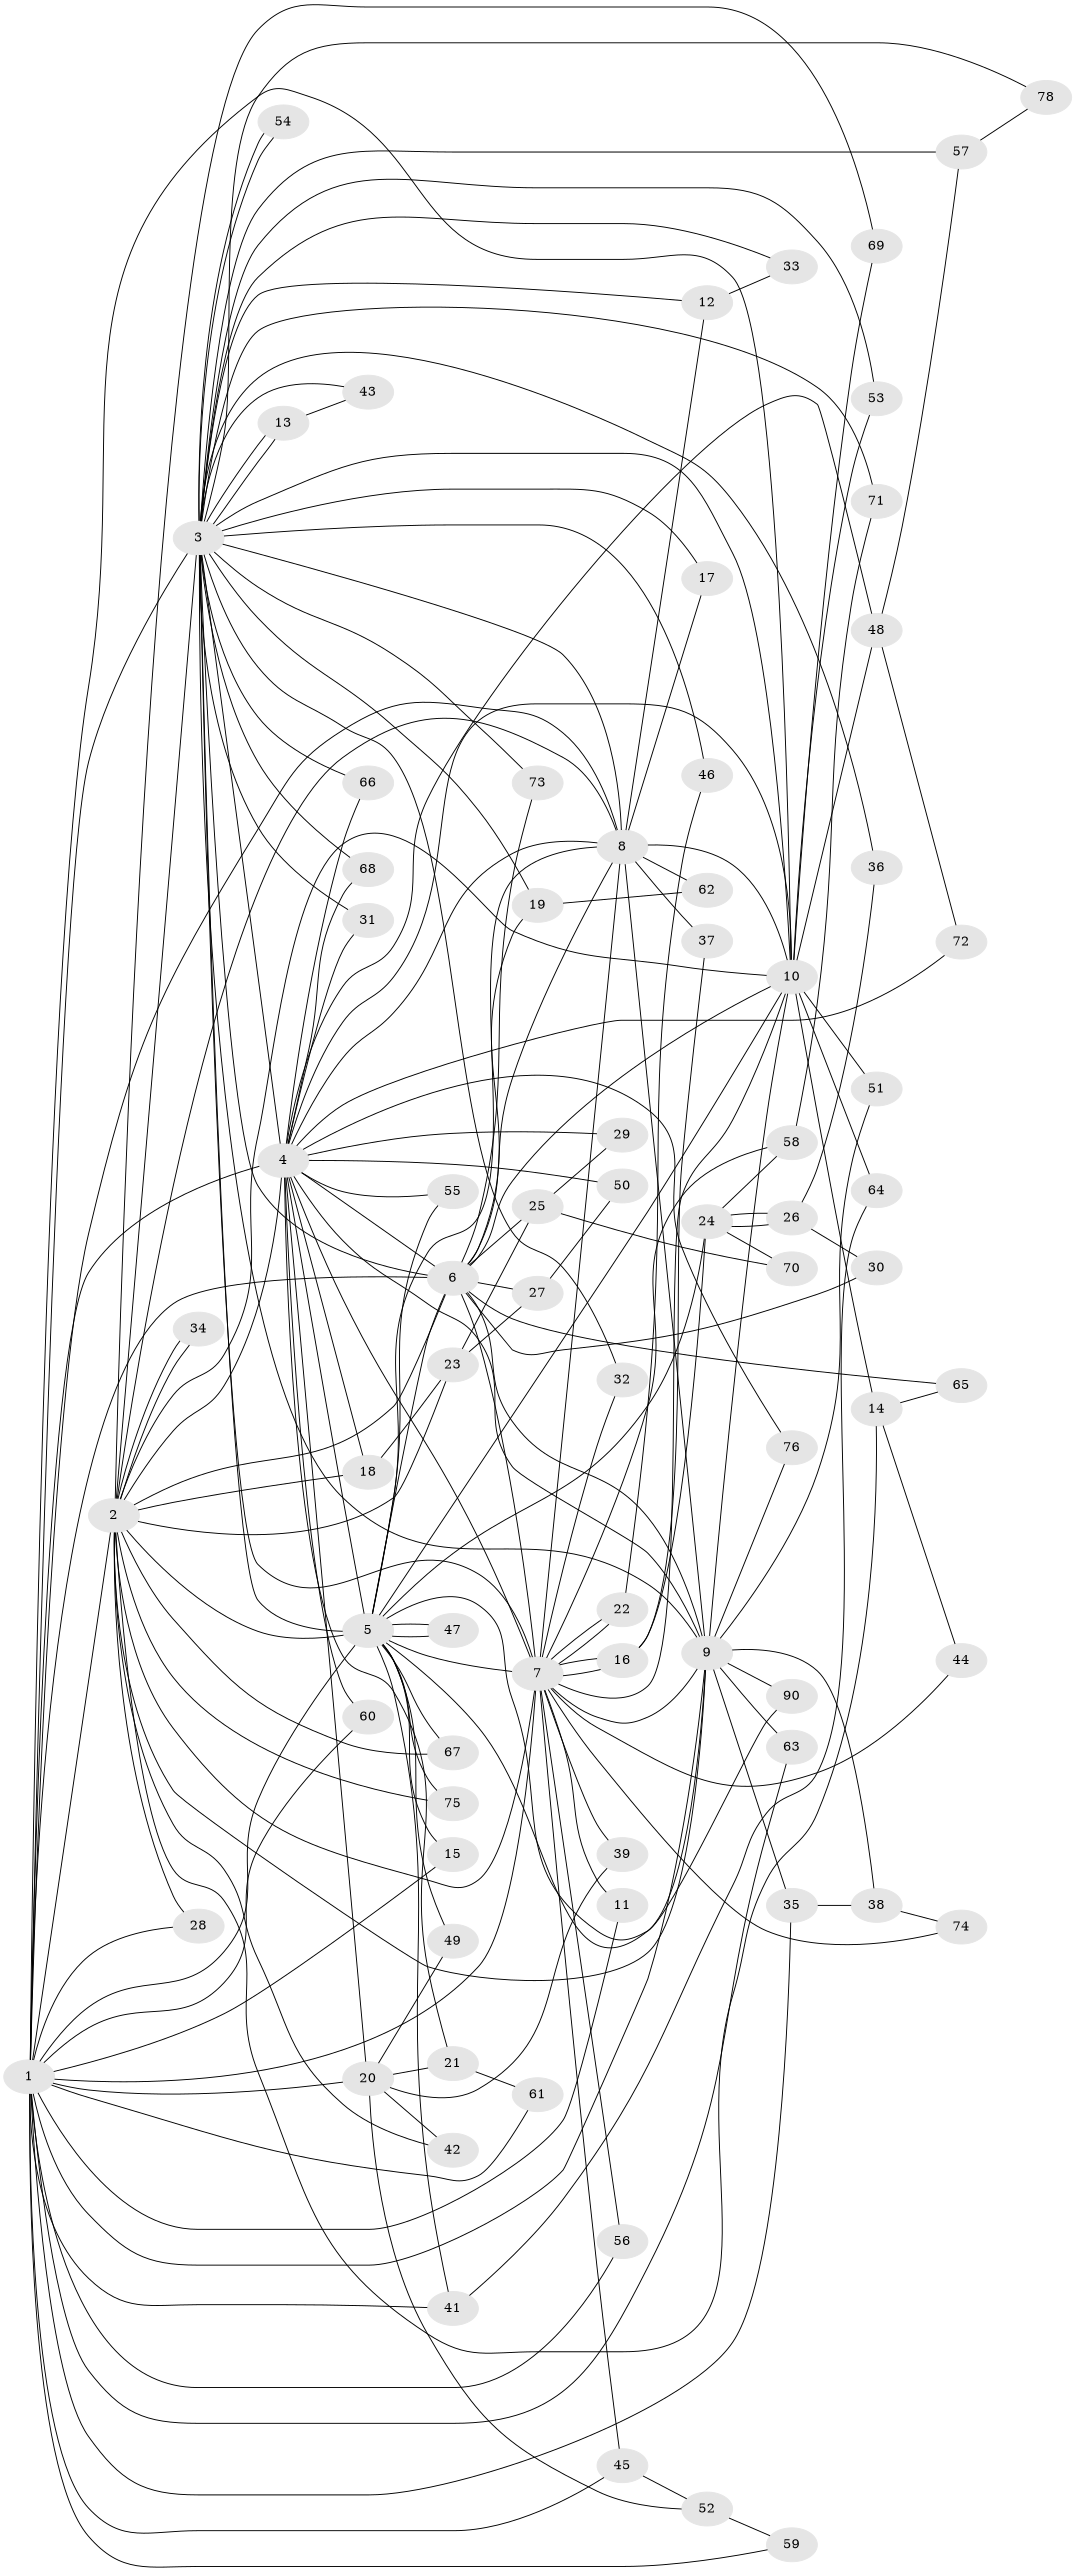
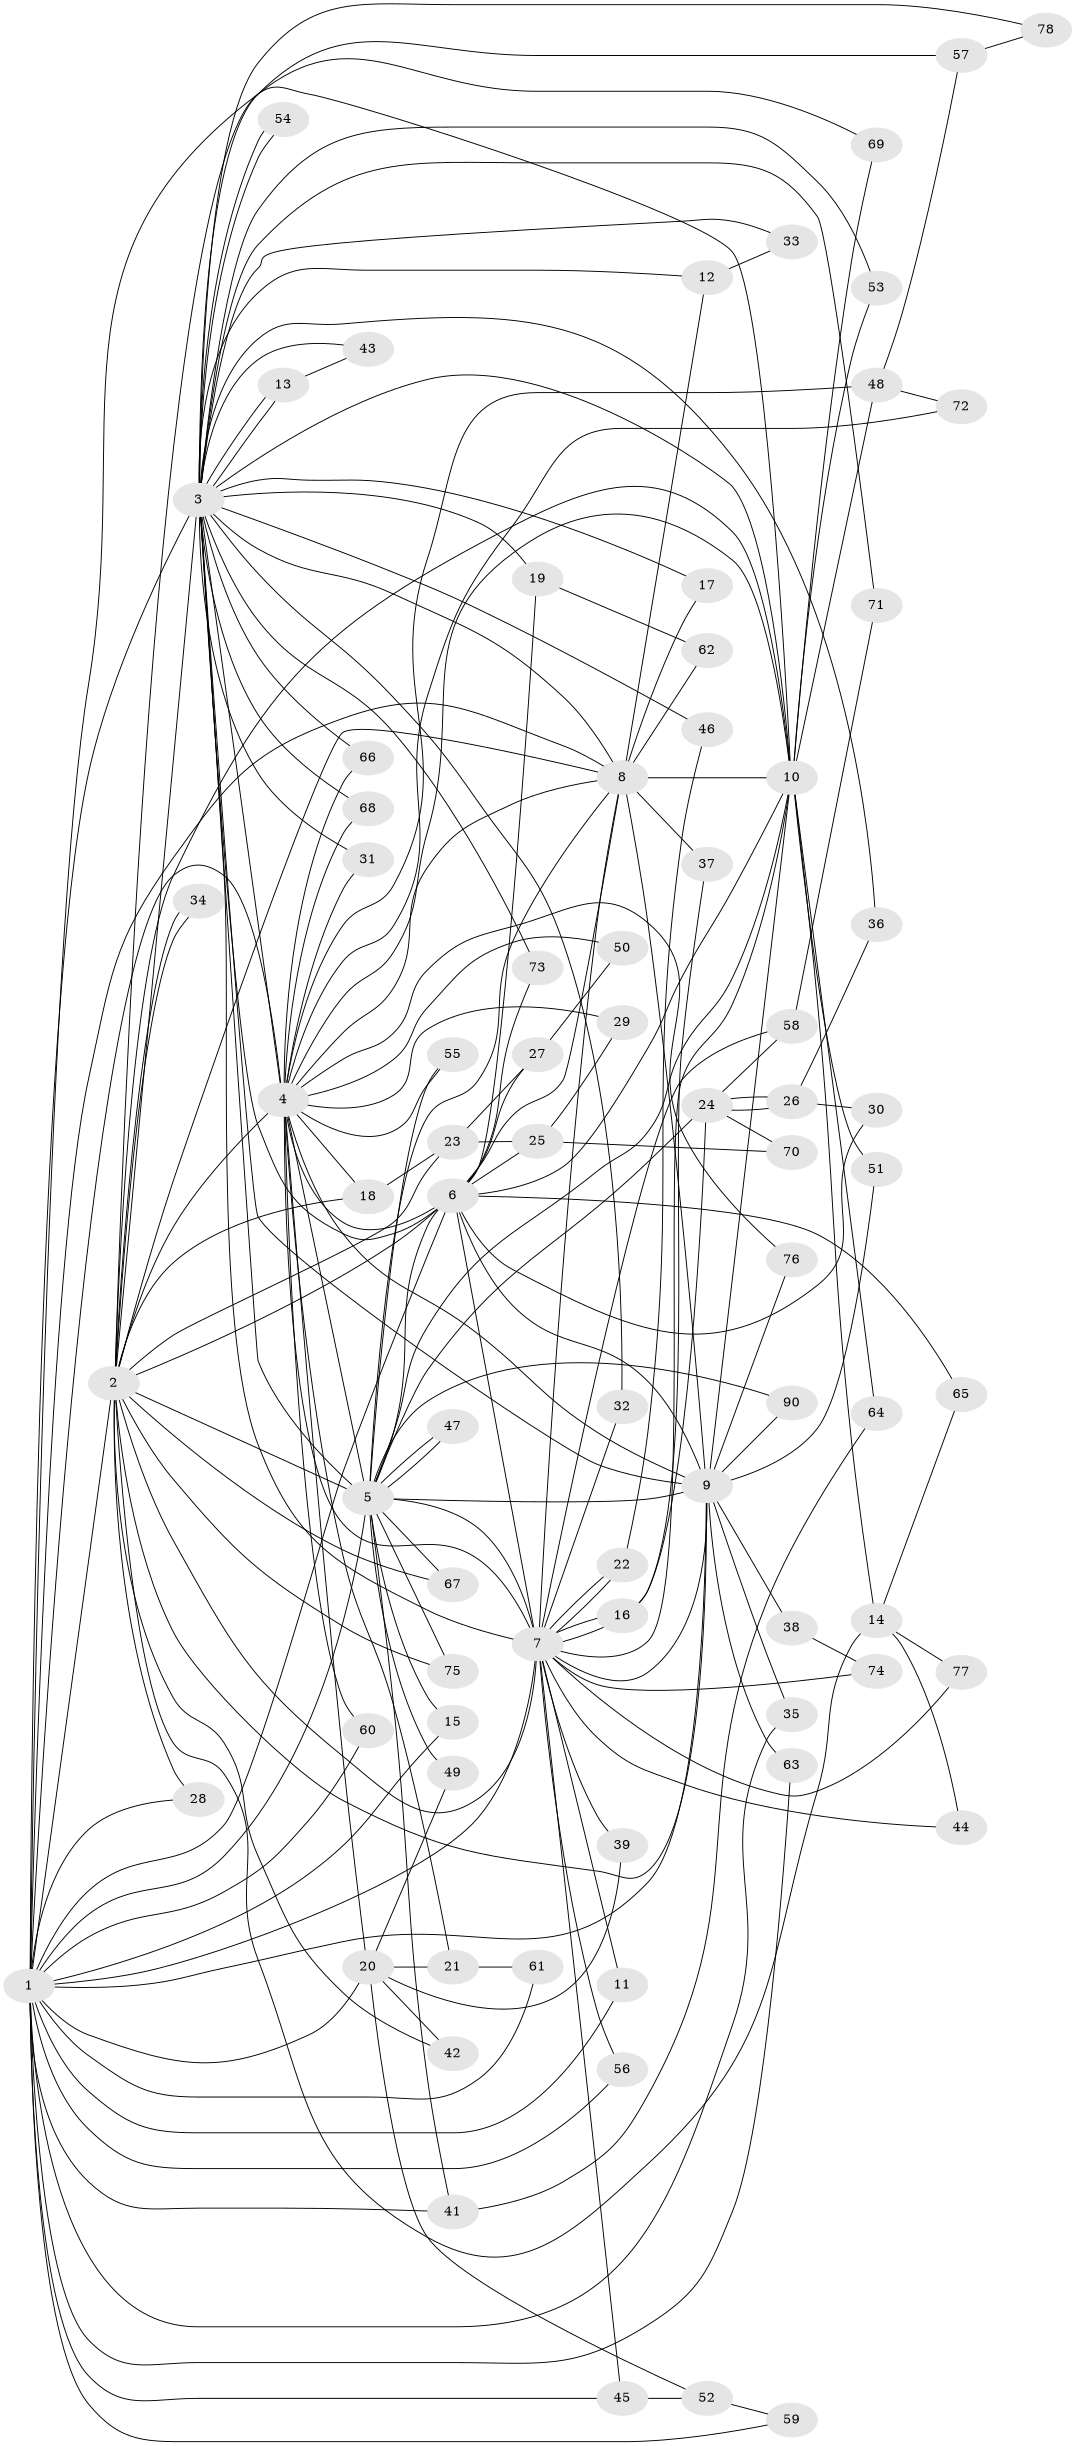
node "77": added
edge "35" -- "38": removed
